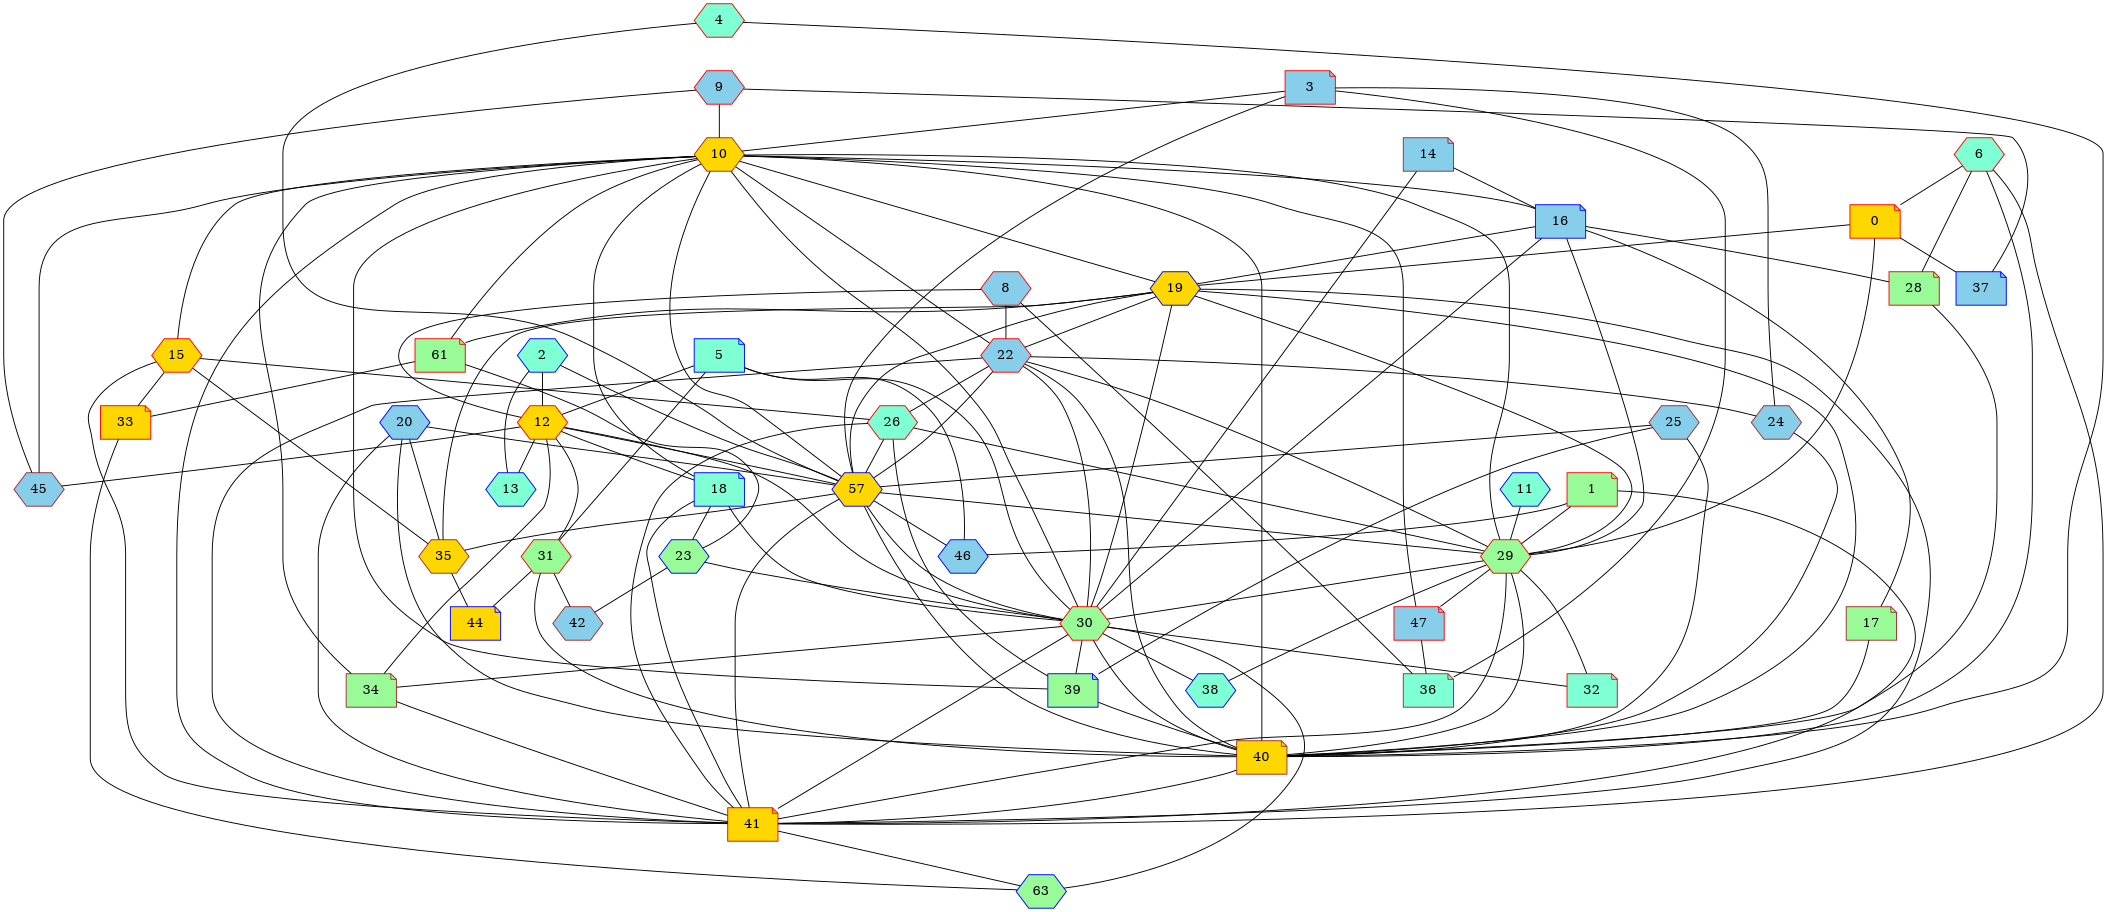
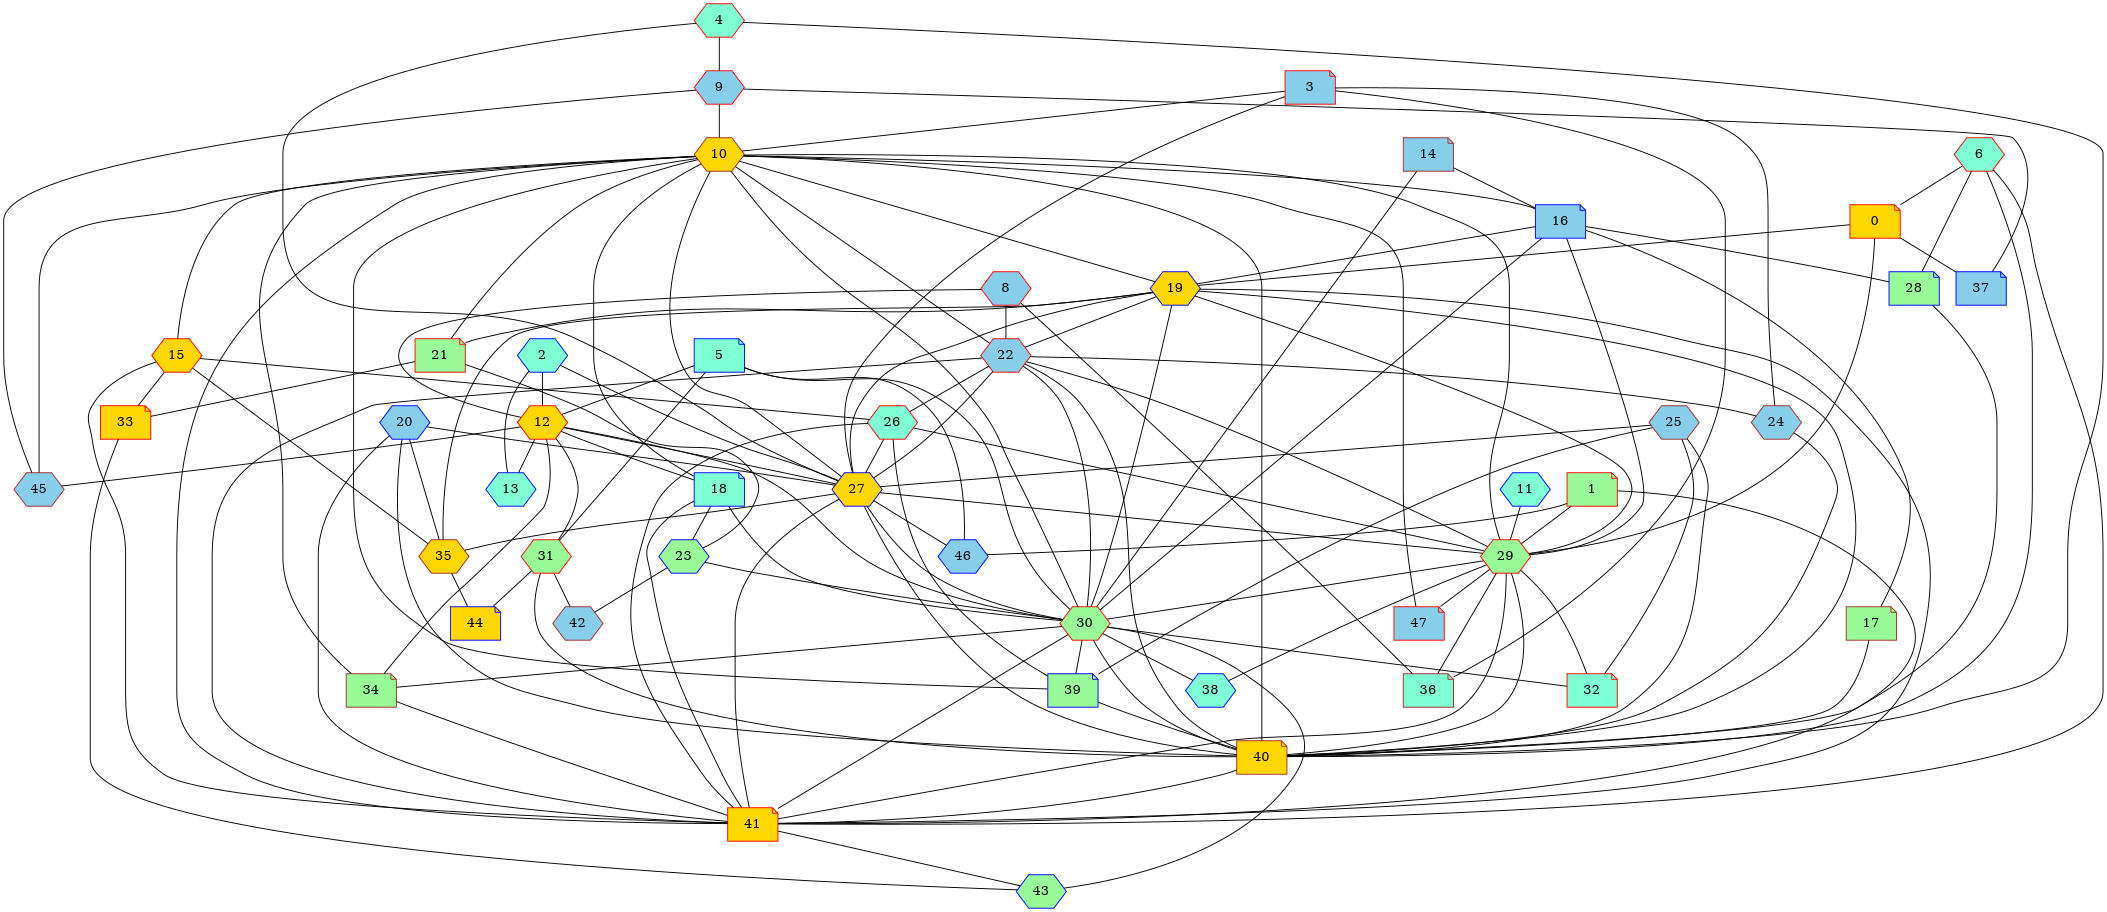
edge "4" -- "9": added
node "28": color red -> blue
node "61": label "61" -> "21"
node "57": label "57" -> "27"
edge "25" -- "32": added
edge "47" -- "36": now "29" -- "36"
node "63": label "63" -> "43"
